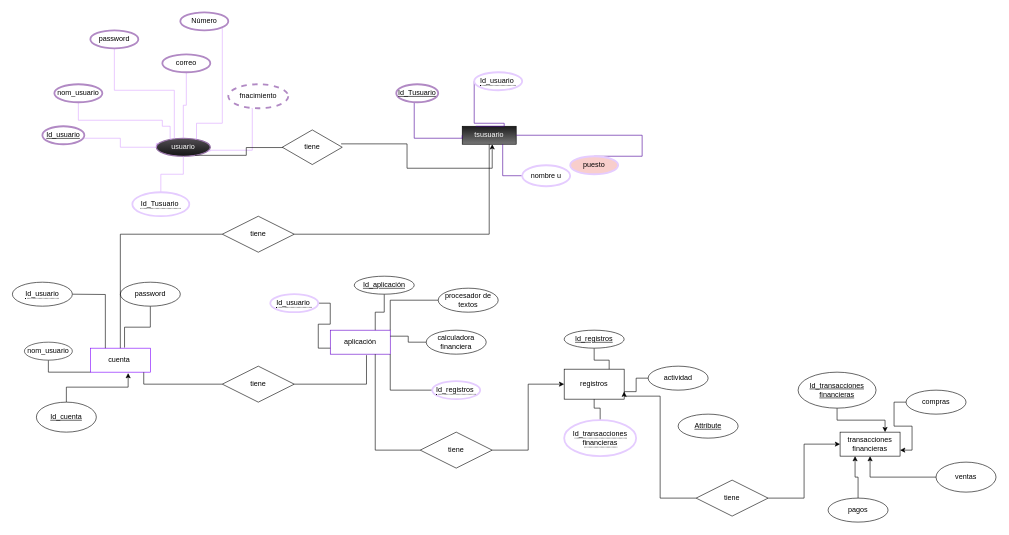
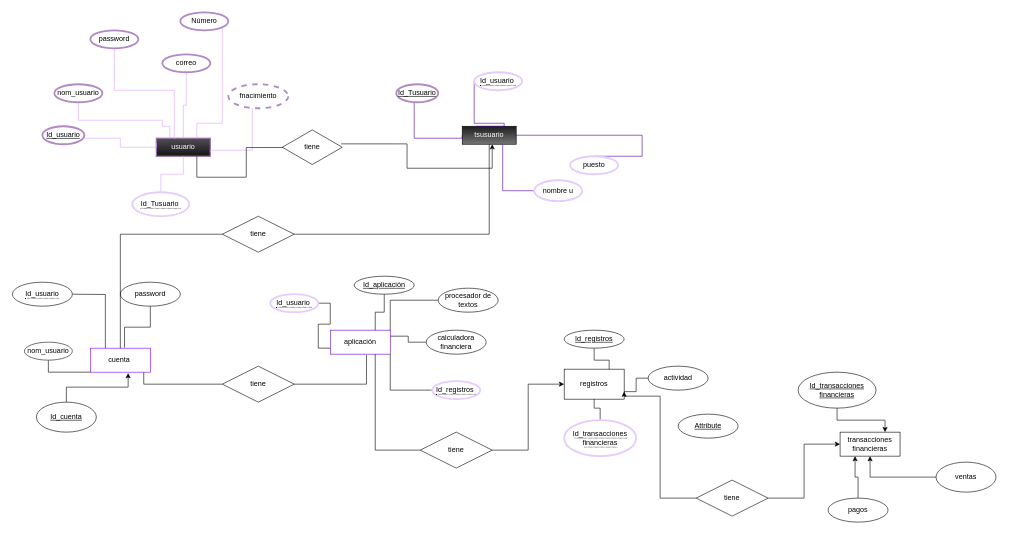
node "usuario": shape ellipse -> rectangle
node "puesto": fillcolor #f8cecc -> #ffffff
node "nombre u": moved (546, 176) -> (558, 191)
edge "compras" -> "transacciones financieras": removed
node "compras": removed
